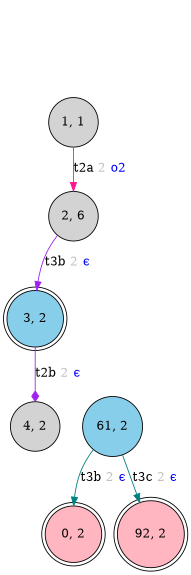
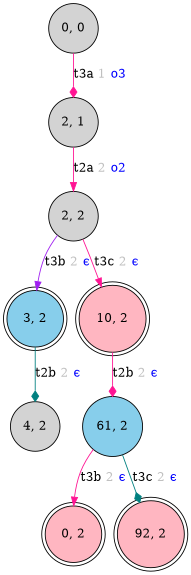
node "0, 0": added
node "1, 1": label "1, 1" -> "2, 1"
node "2, 6": label "2, 6" -> "2, 2"
node "10, 2": added
edge "3, 2" -> "4, 2": color purple -> teal
edge "61, 2" -> "0, 2": color teal -> deeppink
edge "61, 2" -> "92, 2": arrowhead normal -> diamond
